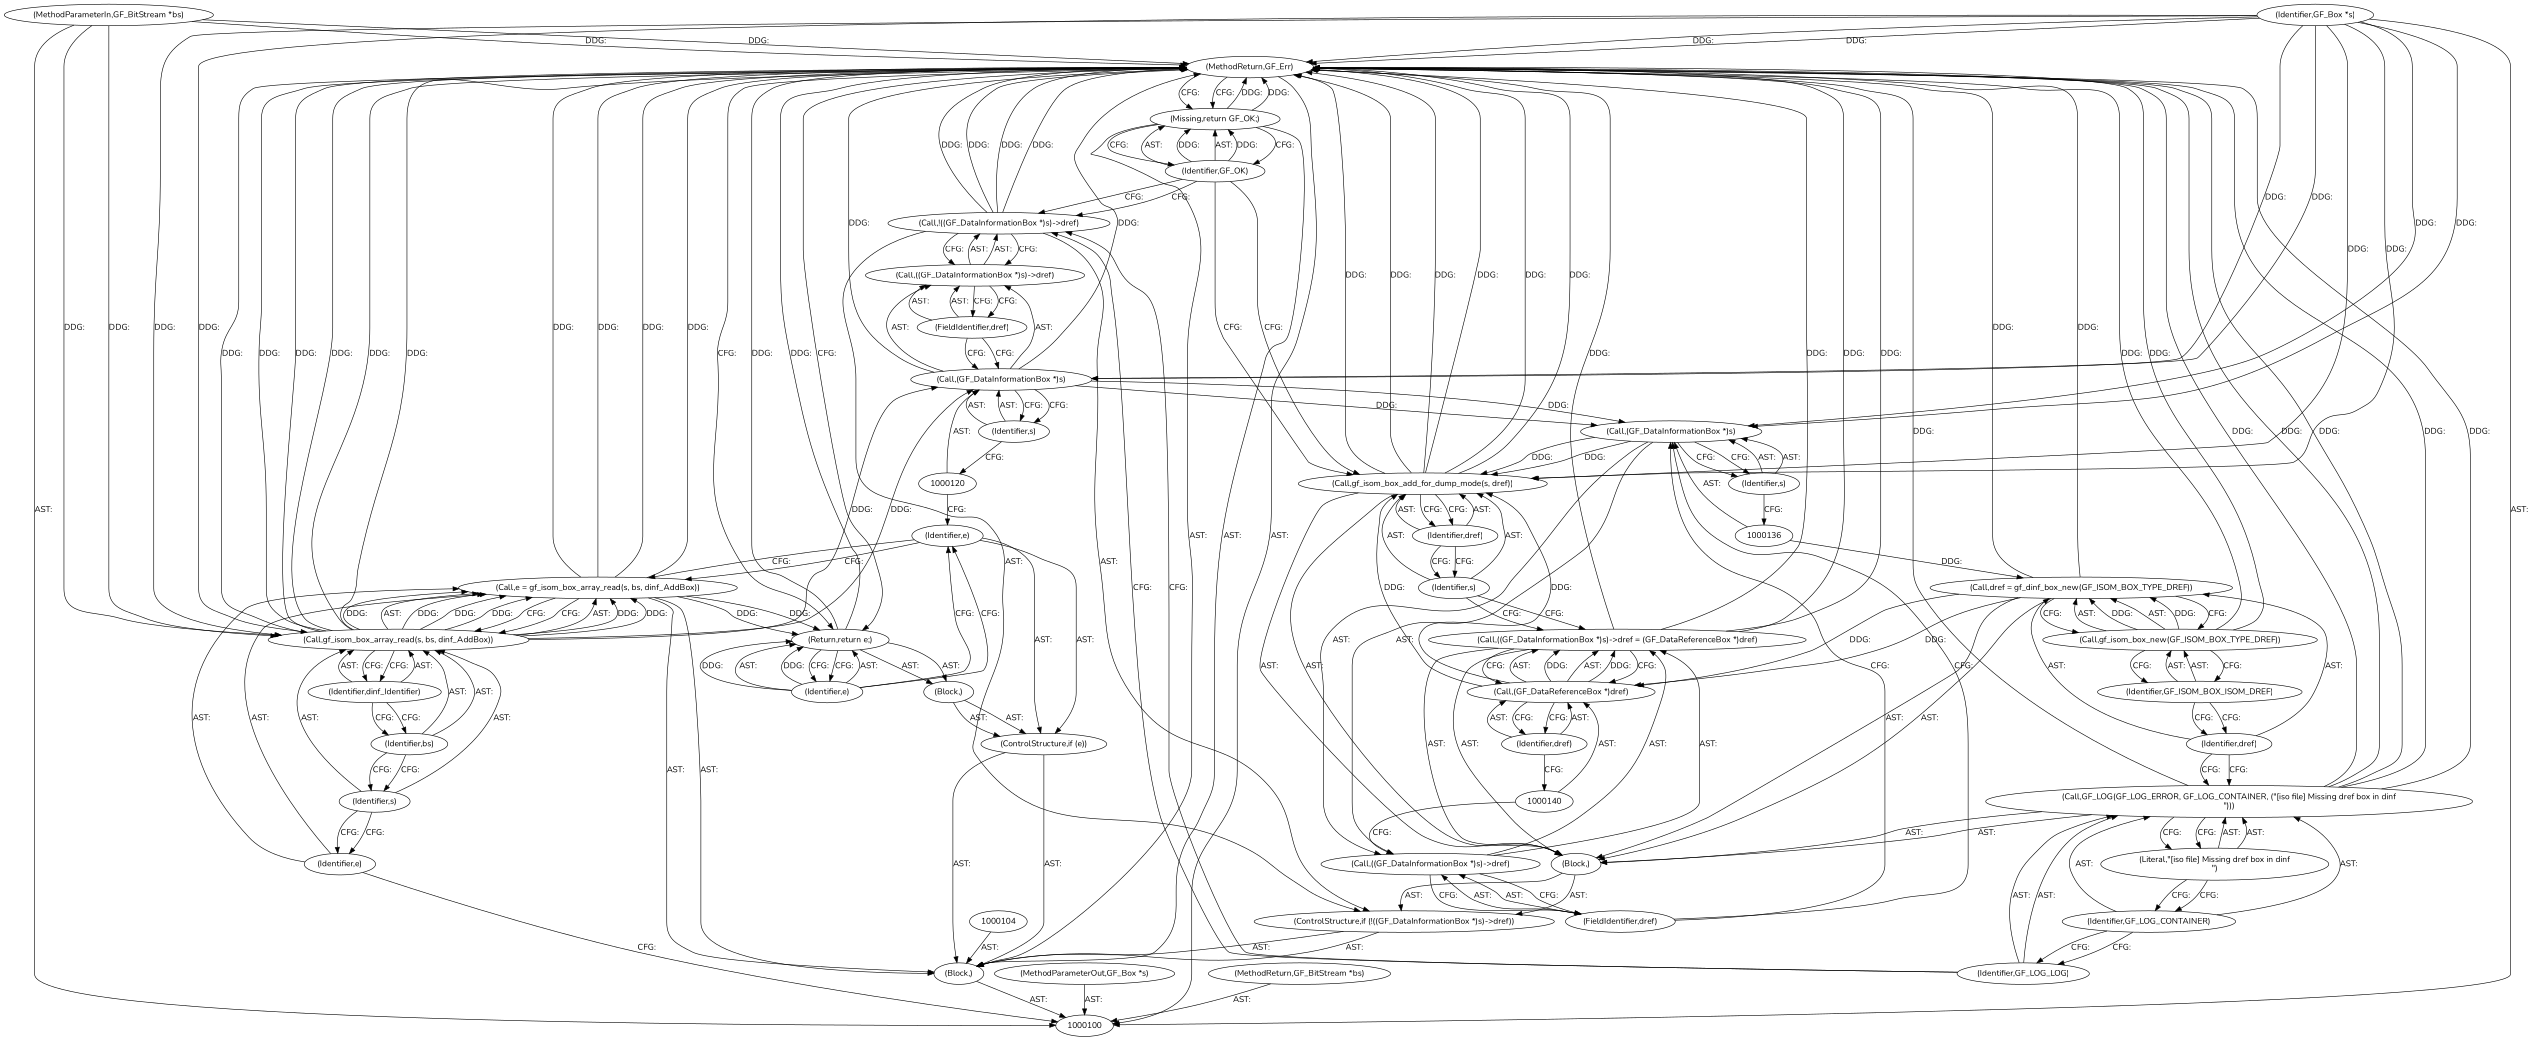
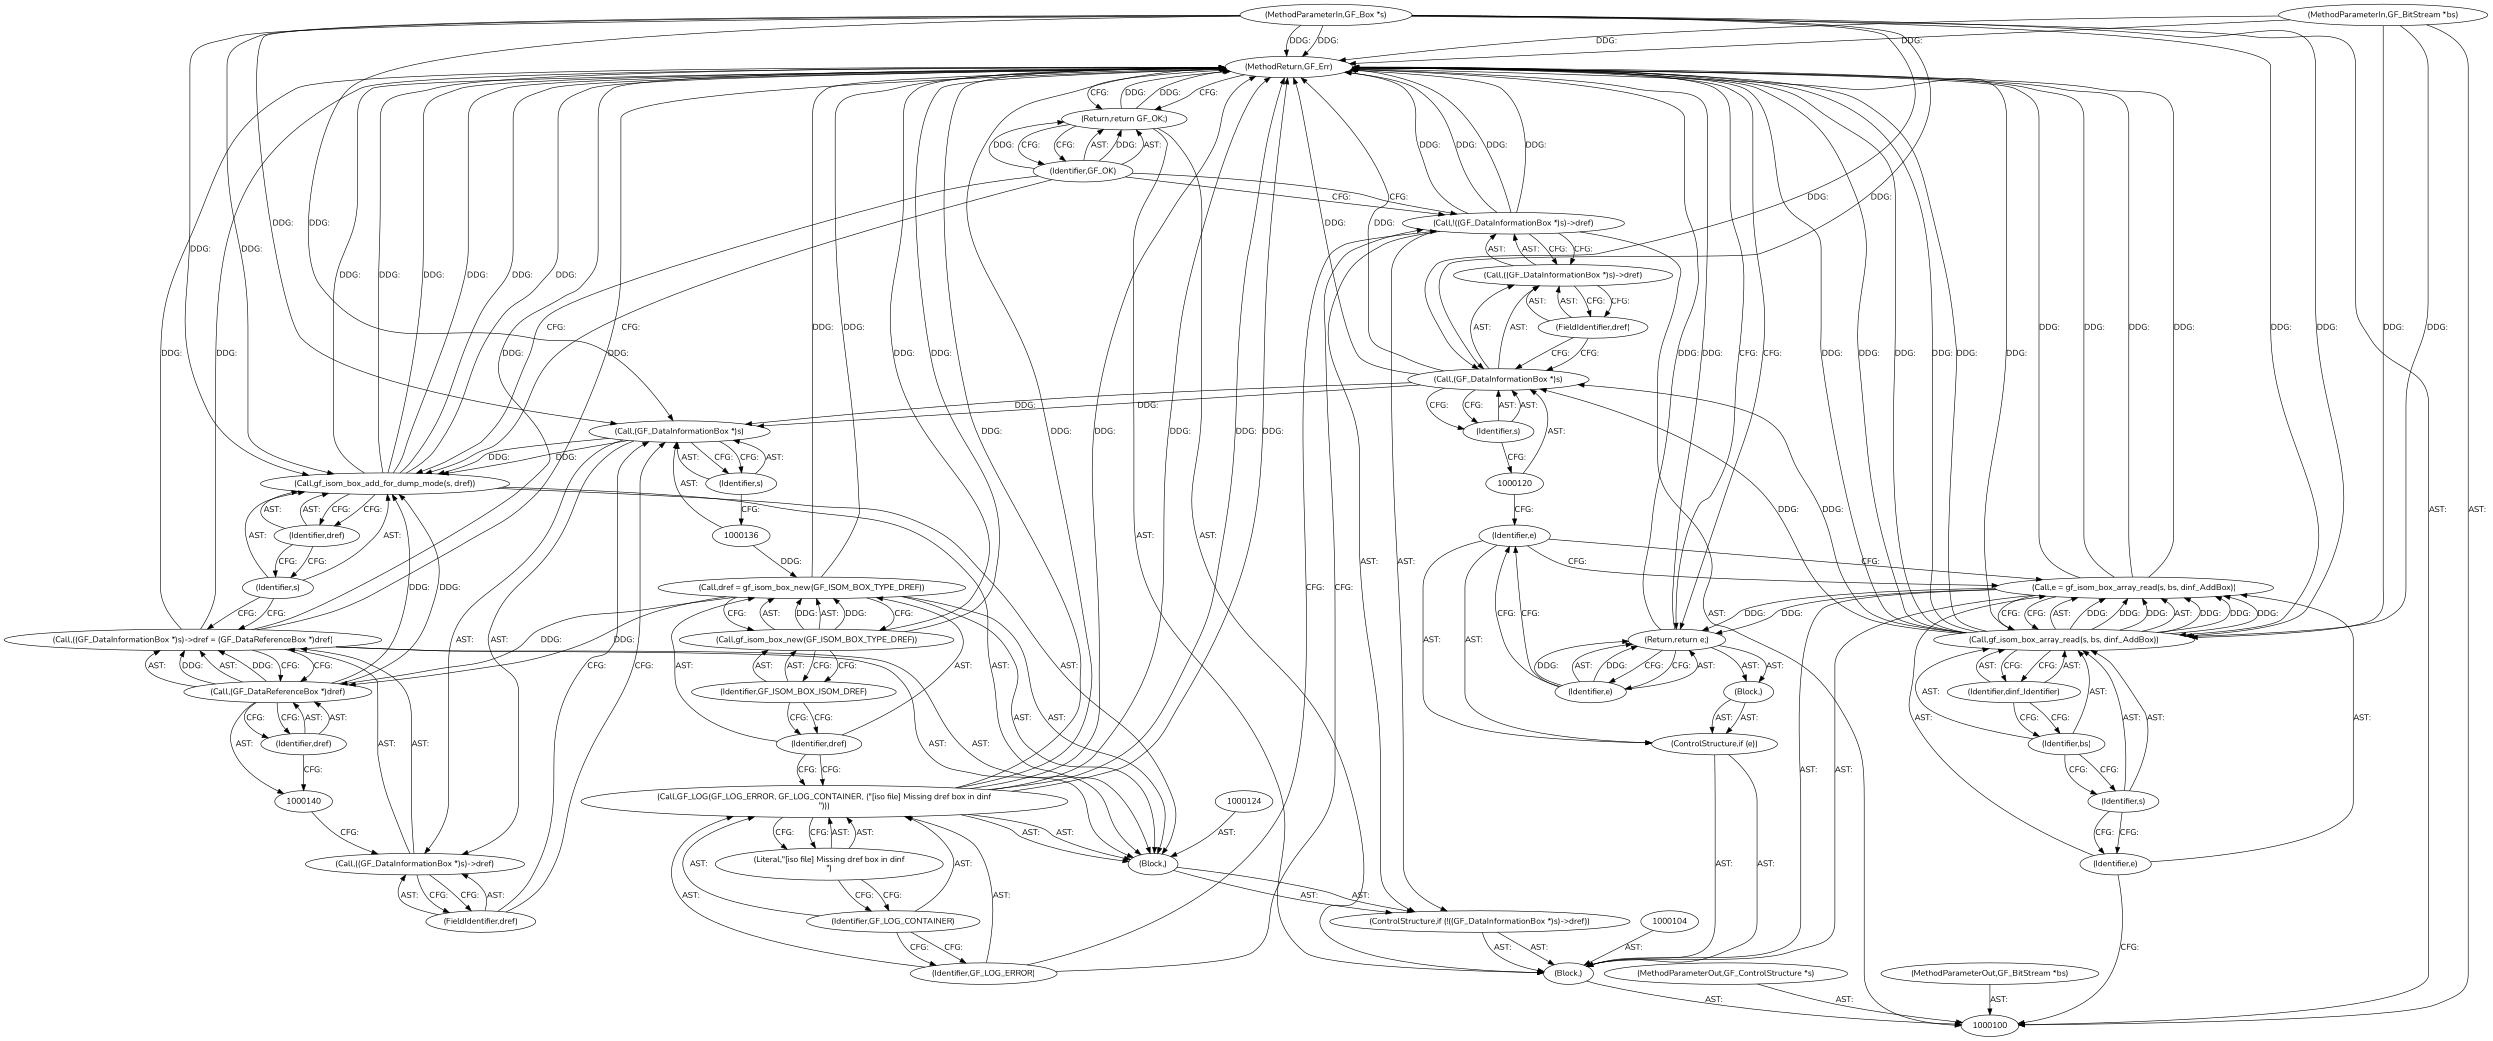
node "(Identifier,GF_Box *s)": label "(Identifier,GF_Box *s)" -> "(MethodParameterIn,GF_Box *s)"
node "(Missing,return GF_OK;)": label "(Missing,return GF_OK;)" -> "(Return,return GF_OK;)"
edge "(MethodReturn,GF_Err)" -> "1000100": now "(Call,!((GF_DataInformationBox *)s)->dref)" -> "1000100"
node "(Call,dref = gf_dinf_box_new(GF_ISOM_BOX_TYPE_DREF))": label "(Call,dref = gf_dinf_box_new(GF_ISOM_BOX_TYPE_DREF))" -> "(Call,dref = gf_isom_box_new(GF_ISOM_BOX_TYPE_DREF))"
edge "1000140" -> "(Call,(GF_DataReferenceBox *)dref)": reversed
node "1000124": added
node "(MethodParameterOut,GF_Box *s)": label "(MethodParameterOut,GF_Box *s)" -> "(MethodParameterOut,GF_ControlStructure *s)"
node "(MethodReturn,GF_BitStream *bs)": label "(MethodReturn,GF_BitStream *bs)" -> "(MethodParameterOut,GF_BitStream *bs)"
node "(Identifier,GF_LOG_LOG)": label "(Identifier,GF_LOG_LOG)" -> "(Identifier,GF_LOG_ERROR)"
